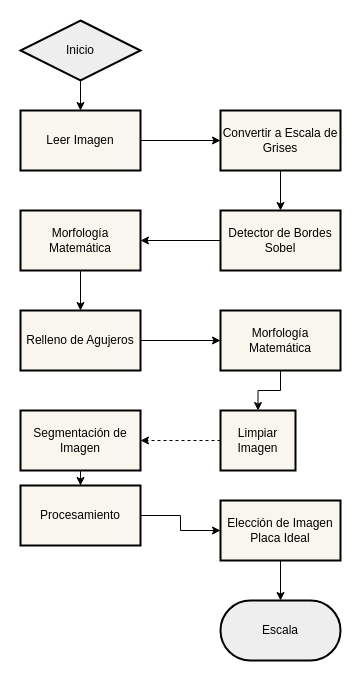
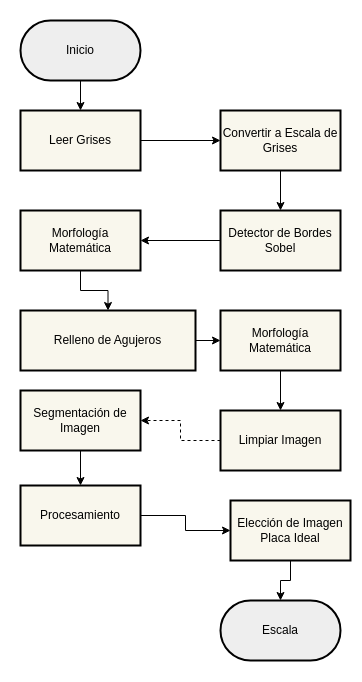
node "Inicio": shape diamond -> rounded rectangle
node "Leer Imagen": label "Leer Imagen" -> "Leer Grises"
node "Relleno de Agujeros": size 120x60 -> 175x60
node "Segmentación de Imagen": moved (81, 441) -> (81, 421)
node "Limpiar Imagen": size 75x60 -> 120x60
node "Elección de Imagen Placa Ideal": moved (281, 531) -> (291, 531)
